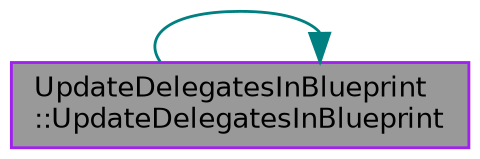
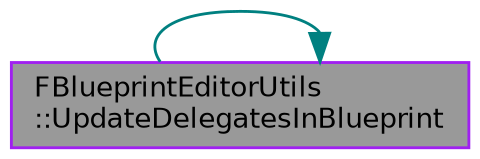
node "UpdateDelegatesInBlueprint ::UpdateDelegatesInBlueprint": label "UpdateDelegatesInBlueprint ::UpdateDelegatesInBlueprint" -> "FBlueprintEditorUtils ::UpdateDelegatesInBlueprint"
